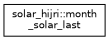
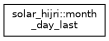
node "solar_hijri::month _solar_last": label "solar_hijri::month _solar_last" -> "solar_hijri::month _day_last"
